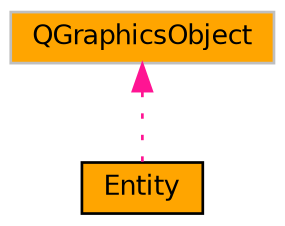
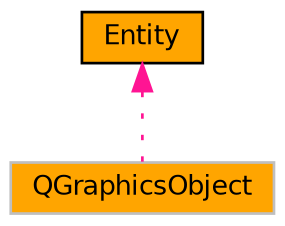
edge "Entity" -> "QGraphicsObject": reversed
